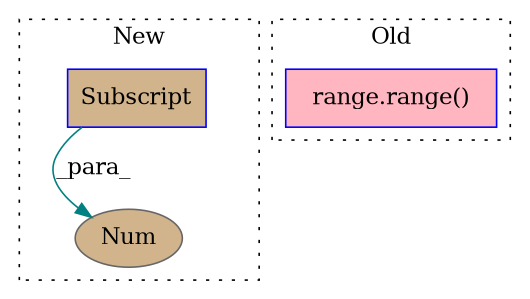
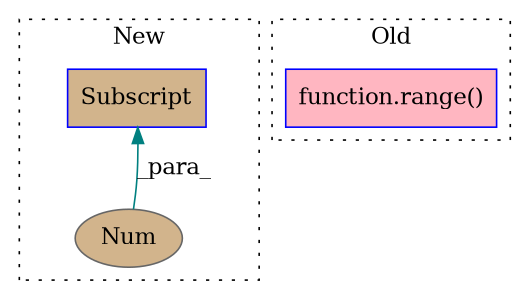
node "range.range()": label "range.range()" -> "function.range()"
edge "Subscript" -> "Num": reversed
